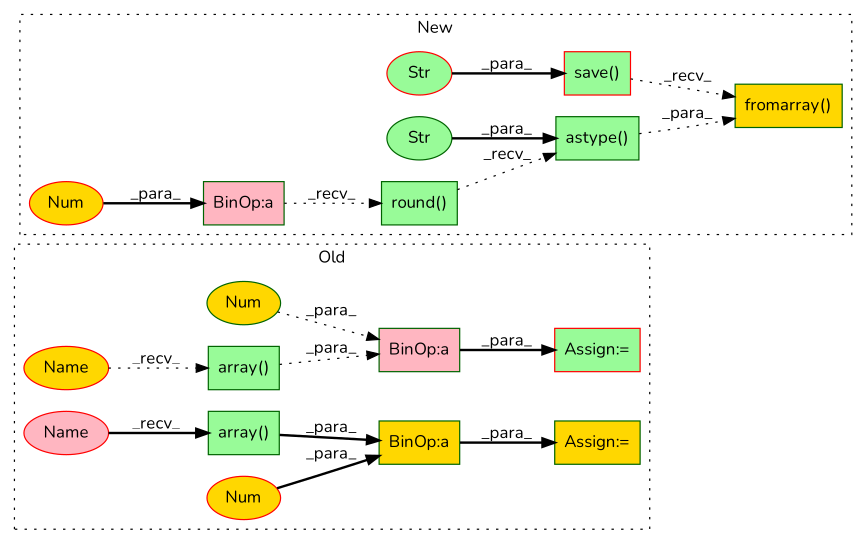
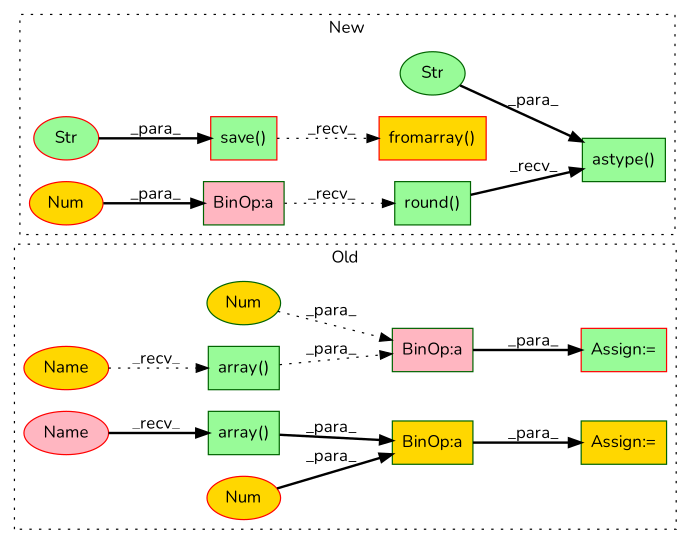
node "fromarray()": color darkgreen -> red
edge "astype()" -> "fromarray()": removed, label "_para_"
edge "round()" -> "astype()": style dotted -> bold
